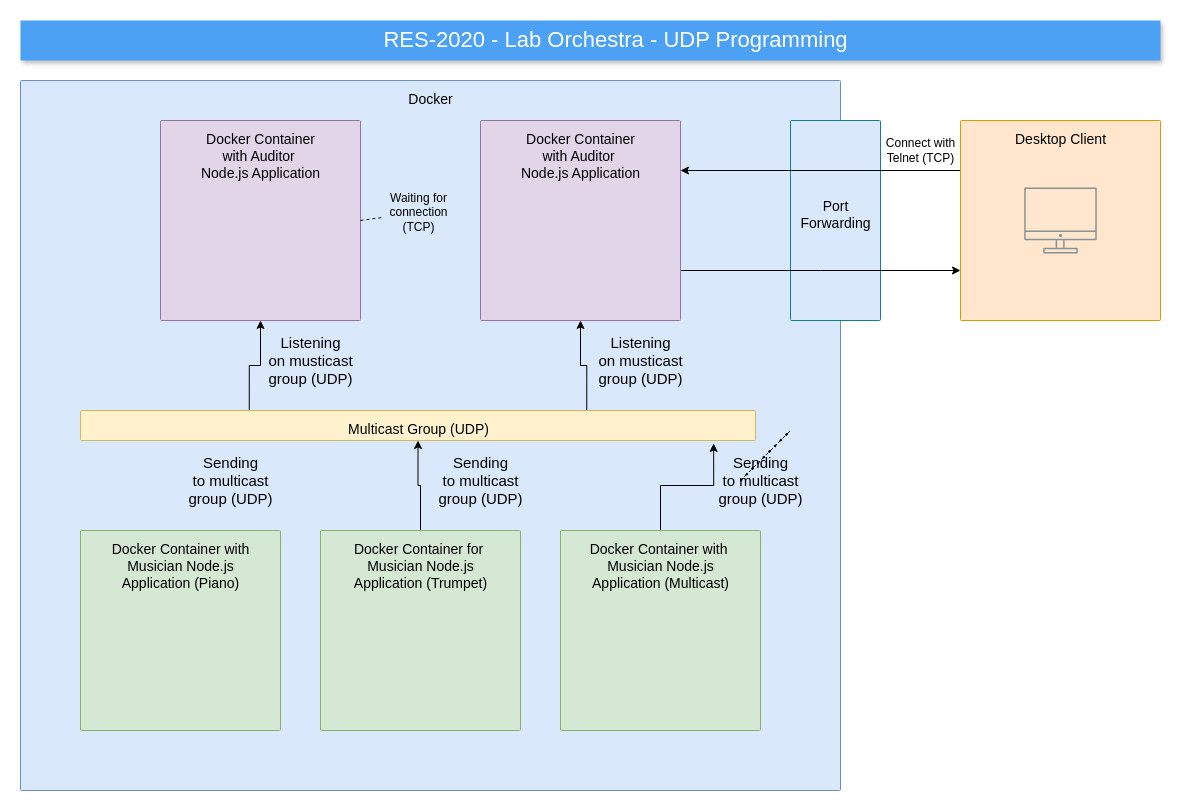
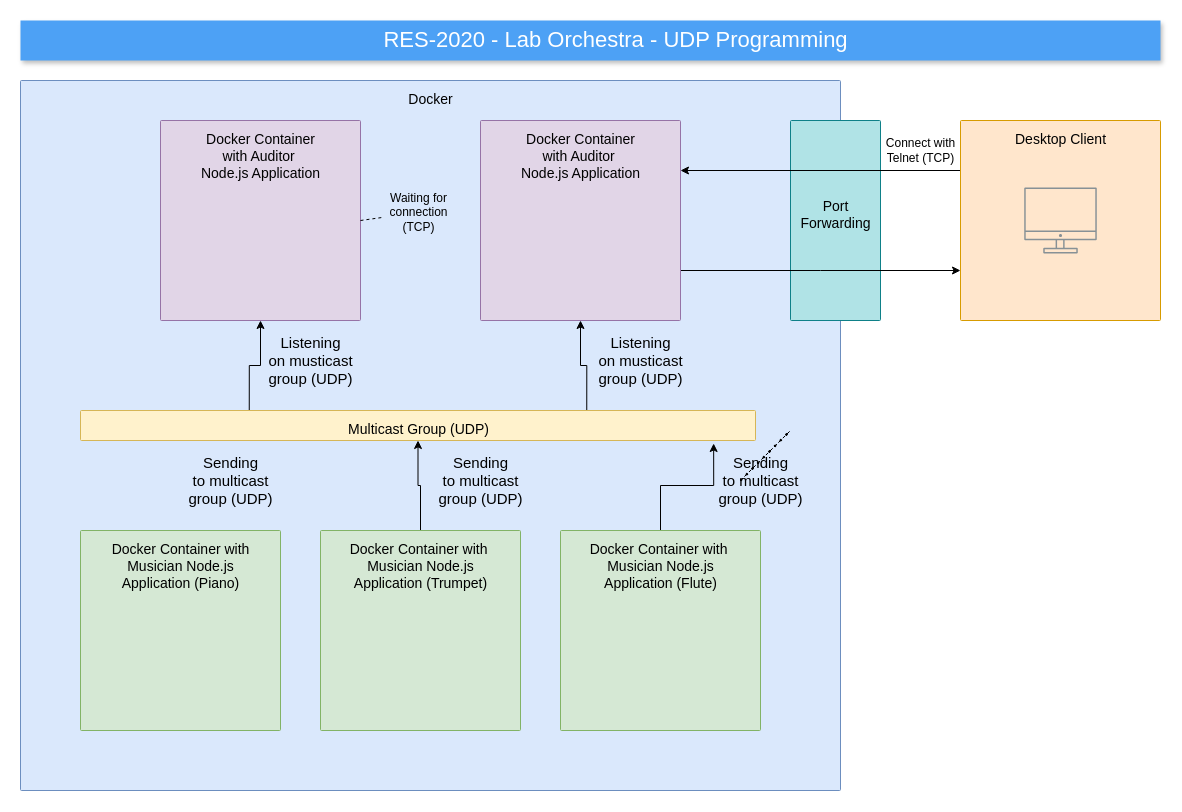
node "Port Forwarding": fillcolor #dae8fc -> #b0e3e6
node "Docker Container for Musician Node.js Application (Trumpet)": label "Docker Container for Musician Node.js Application (Trumpet)" -> "Docker Container with Musician Node.js Application (Trumpet)"
node "Docker Container with Musician Node.js Application (Multicast)": label "Docker Container with Musician Node.js Application (Multicast)" -> "Docker Container with Musician Node.js Application (Flute)"
